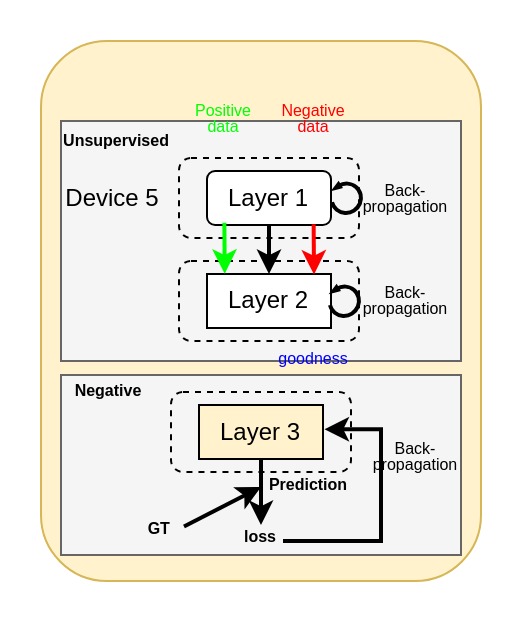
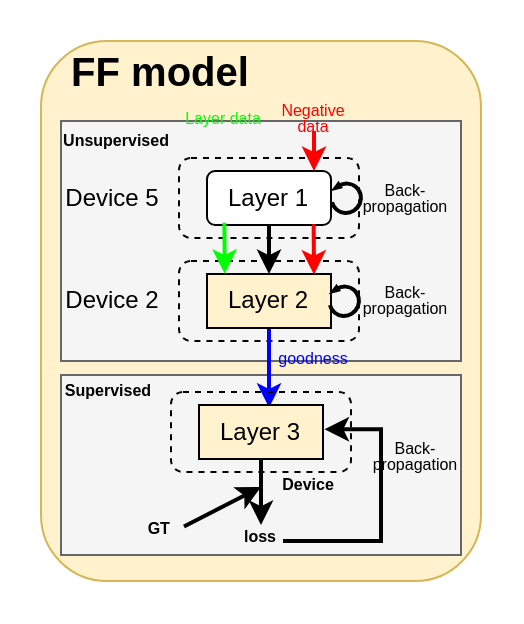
node "FF model": added
node "Positive data": label "Positive data" -> "Layer data"
edge "Negative data" -> "Layer 1": added
node "Device 2": added
node "Layer 2": fillcolor #ffffff -> #fff2cc
edge "Layer 2" -> "Layer 3": added
node "Negative": label "Negative" -> "Supervised"
node "Prediction": label "Prediction" -> "Device"
